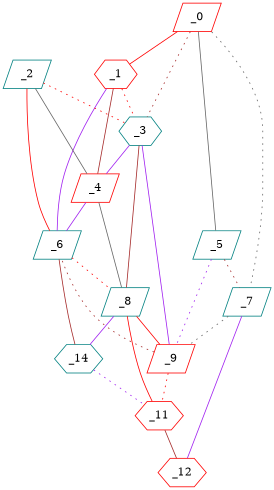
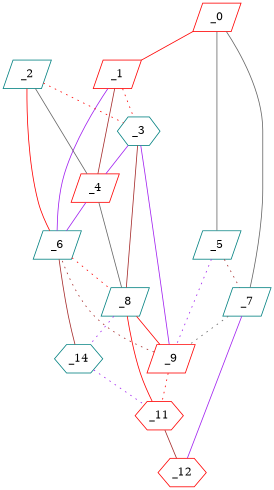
node "_1": shape hexagon -> parallelogram
edge "_0" -- "_3": removed
edge "_0" -- "_7": style dotted -> solid
edge "_8" -- "_14": style solid -> dotted
